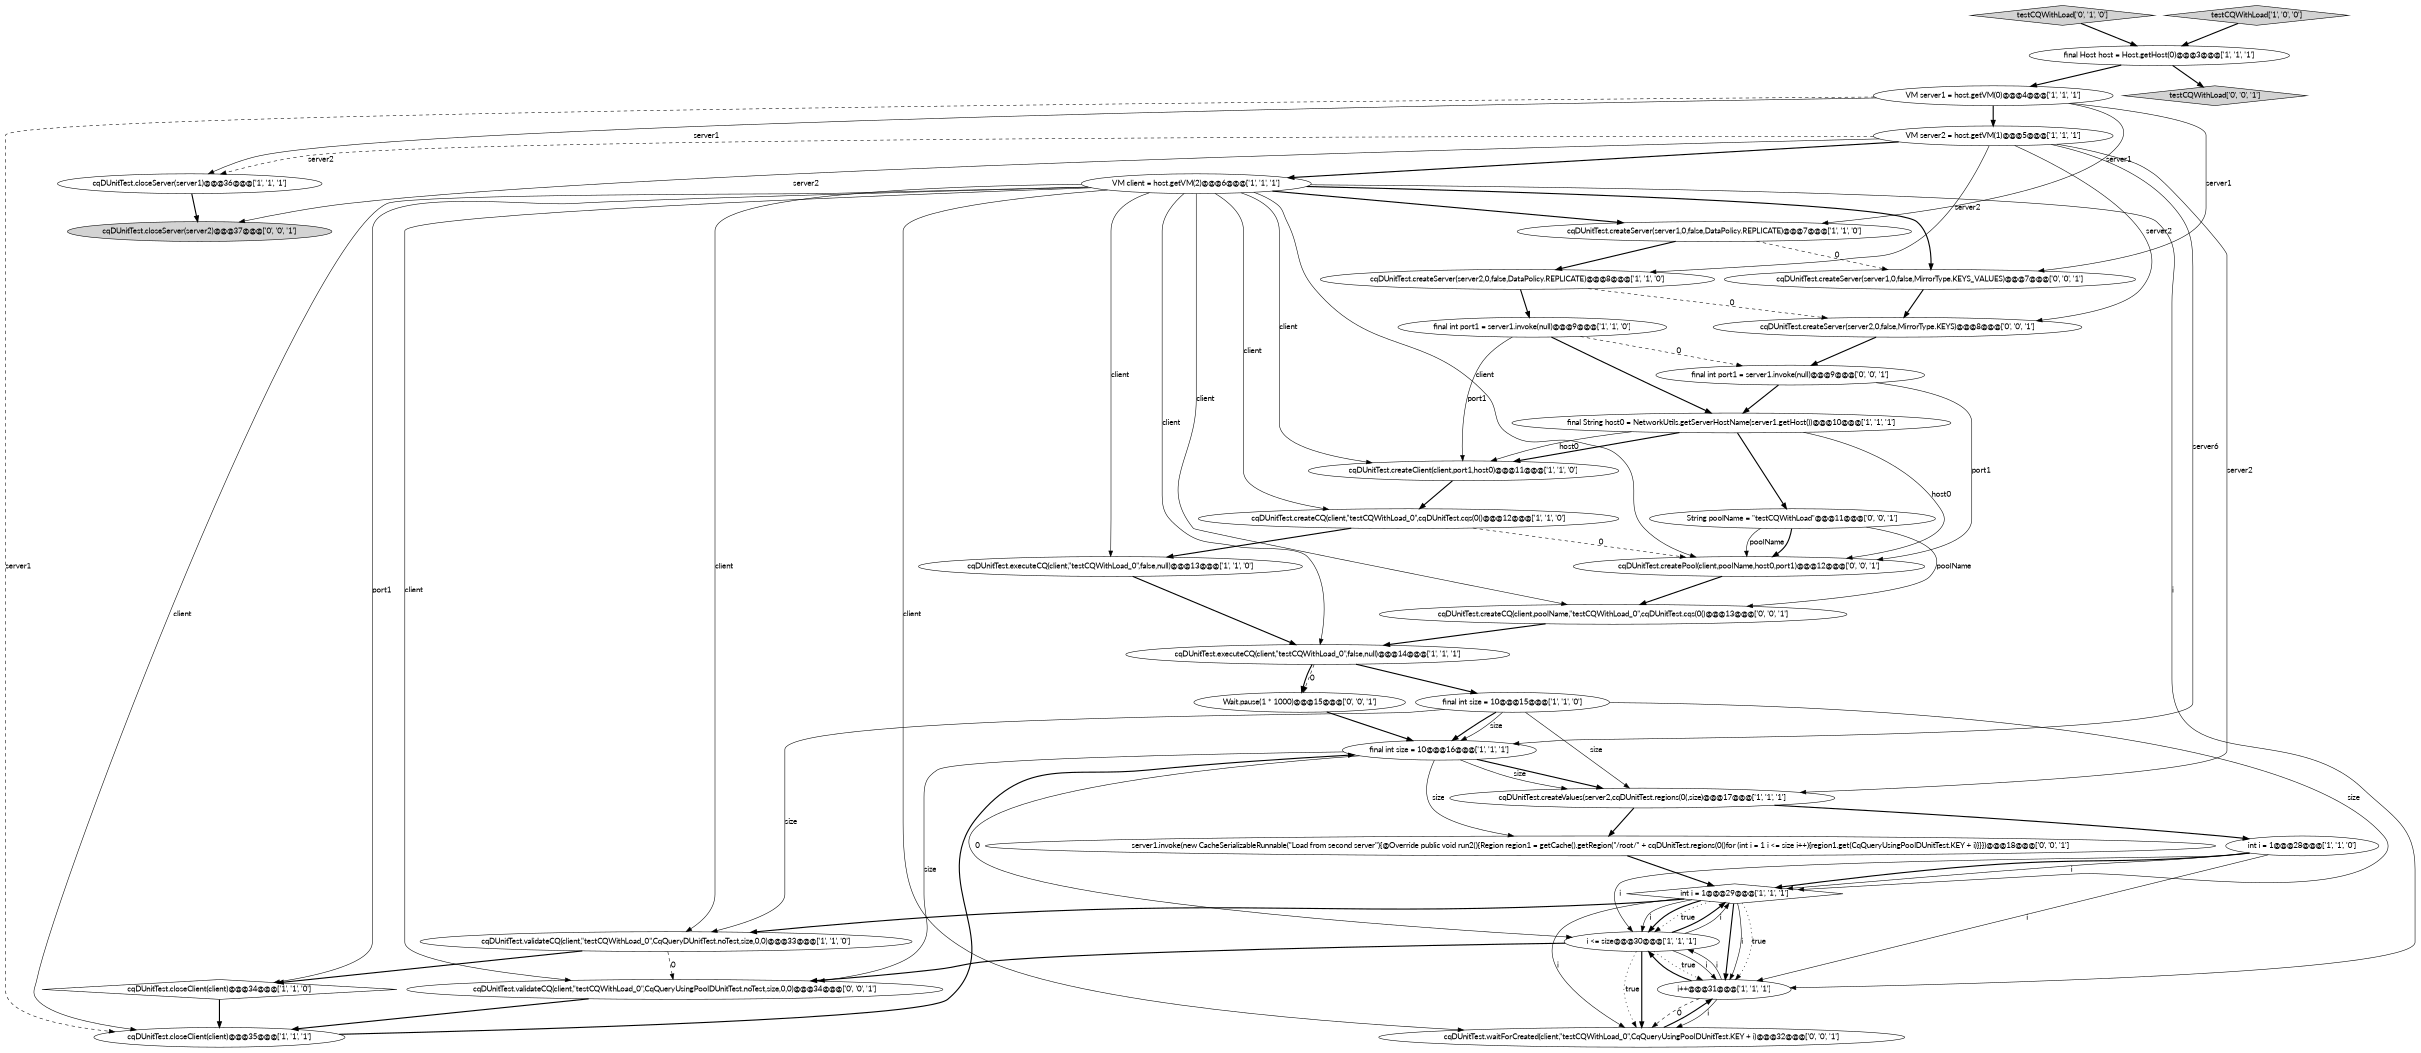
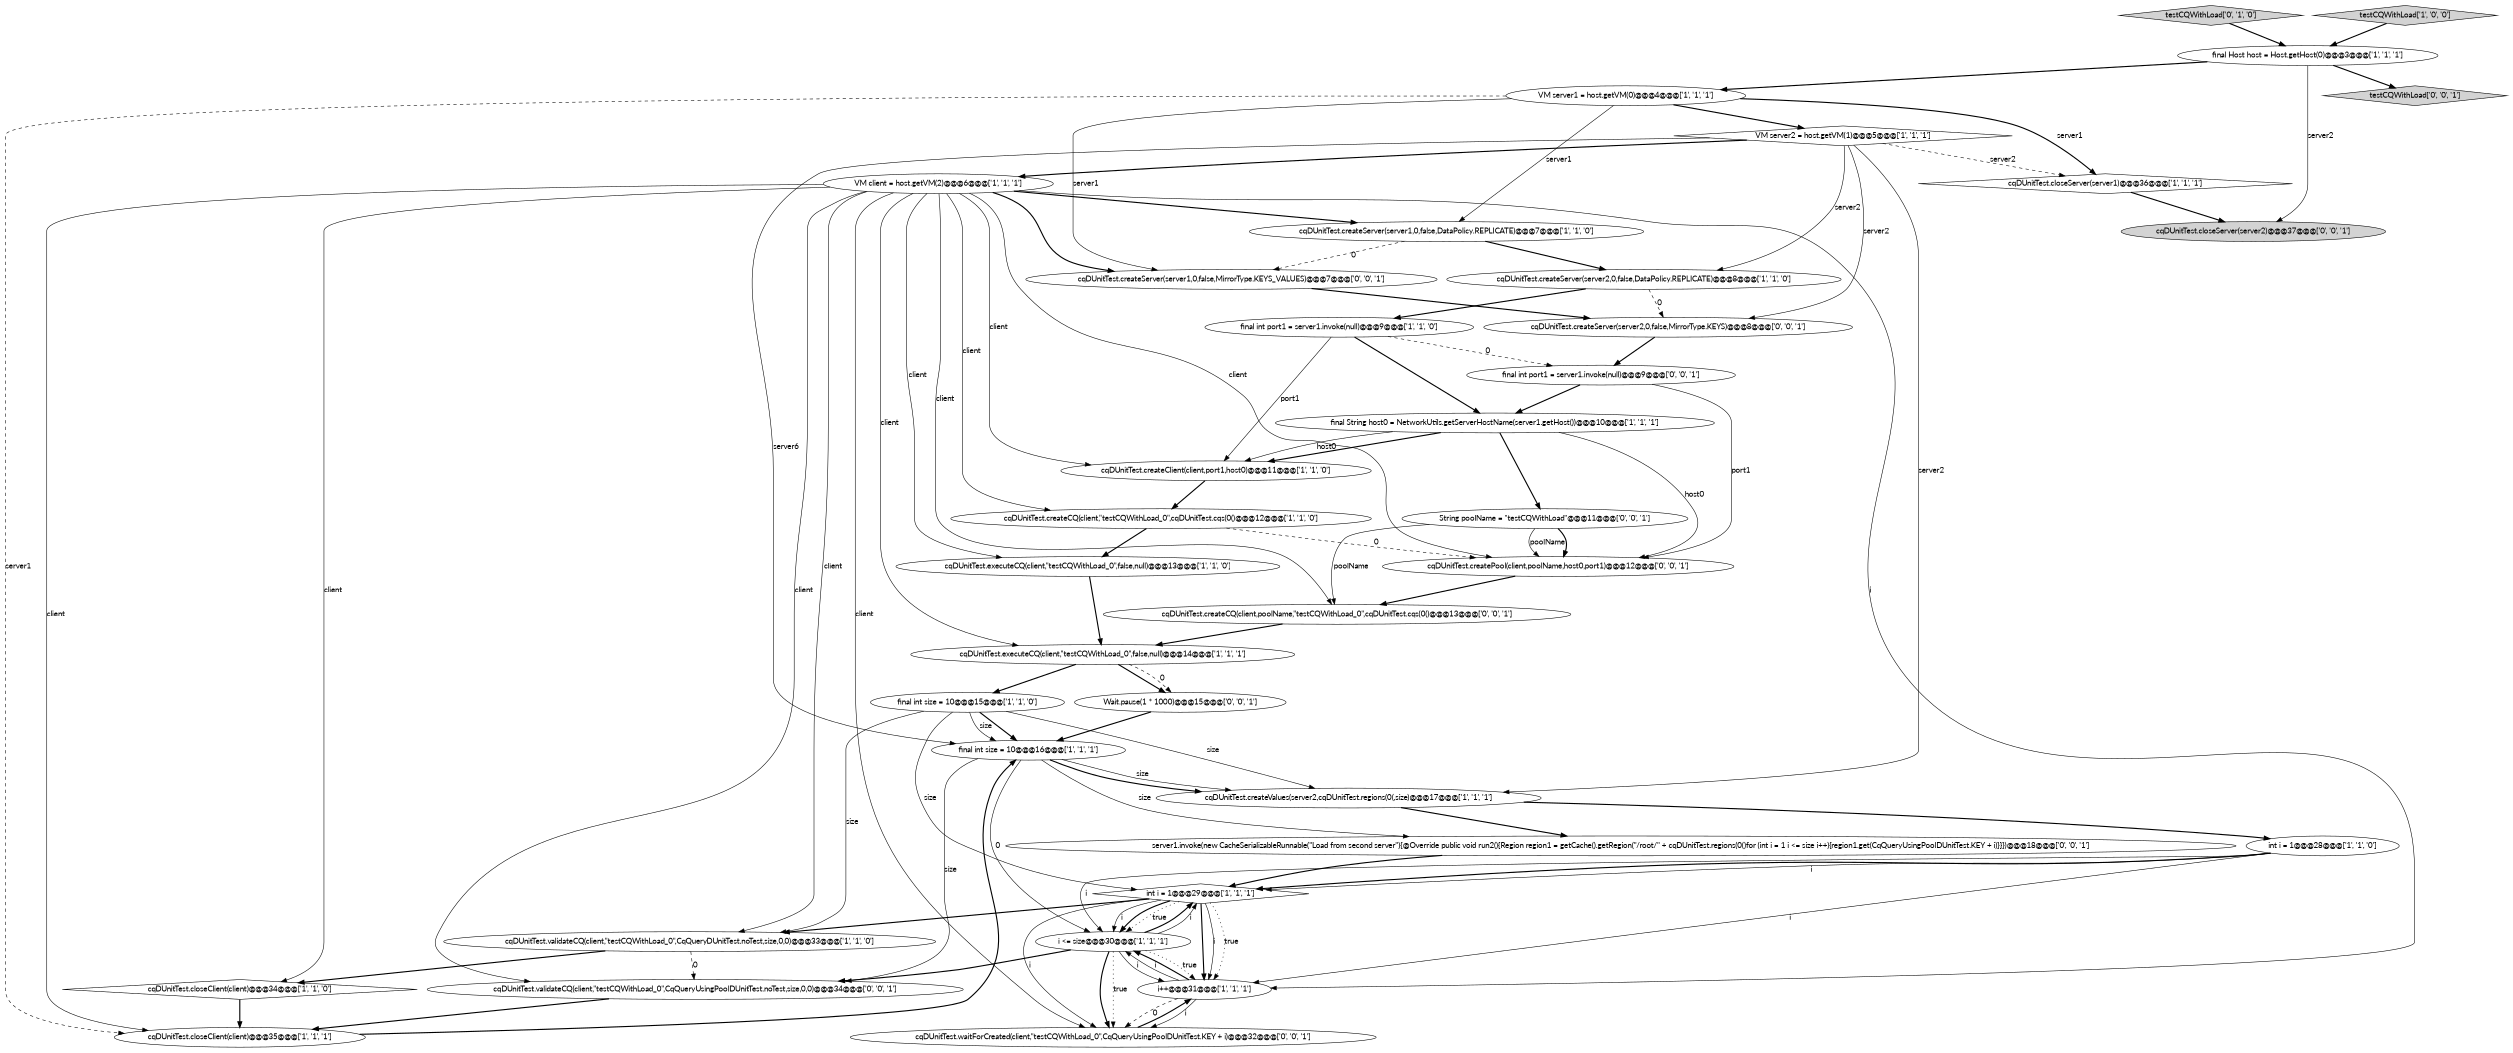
edge "VM server1 = host.getVM(0)@@@4@@@['1', '1', '1']" -> "cqDUnitTest.closeServer(server1)@@@36@@@['1', '1', '1']": style solid -> bold
node "VM server2 = host.getVM(1)@@@5@@@['1', '1', '1']": shape ellipse -> diamond
edge "VM server2 = host.getVM(1)@@@5@@@['1', '1', '1']" -> "cqDUnitTest.closeServer(server2)@@@37@@@['0', '0', '1']": now "final Host host = Host.getHost(0)@@@3@@@['1', '1', '1']" -> "cqDUnitTest.closeServer(server2)@@@37@@@['0', '0', '1']"
node "cqDUnitTest.closeServer(server1)@@@36@@@['1', '1', '1']": shape ellipse -> diamond
edge "VM client = host.getVM(2)@@@6@@@['1', '1', '1']" -> "cqDUnitTest.closeClient(client)@@@34@@@['1', '1', '0']": label "port1" -> "client"
